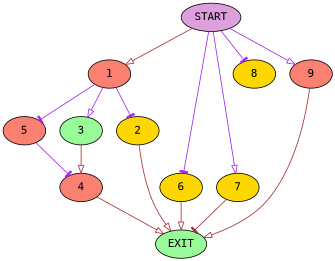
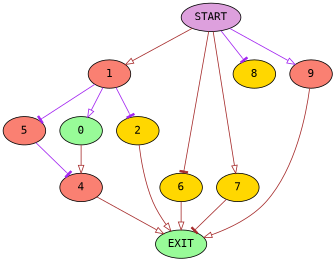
edge "START" -> "7": color purple -> brown
edge "START" -> "6": color purple -> brown
node "3": label "3" -> "0"
